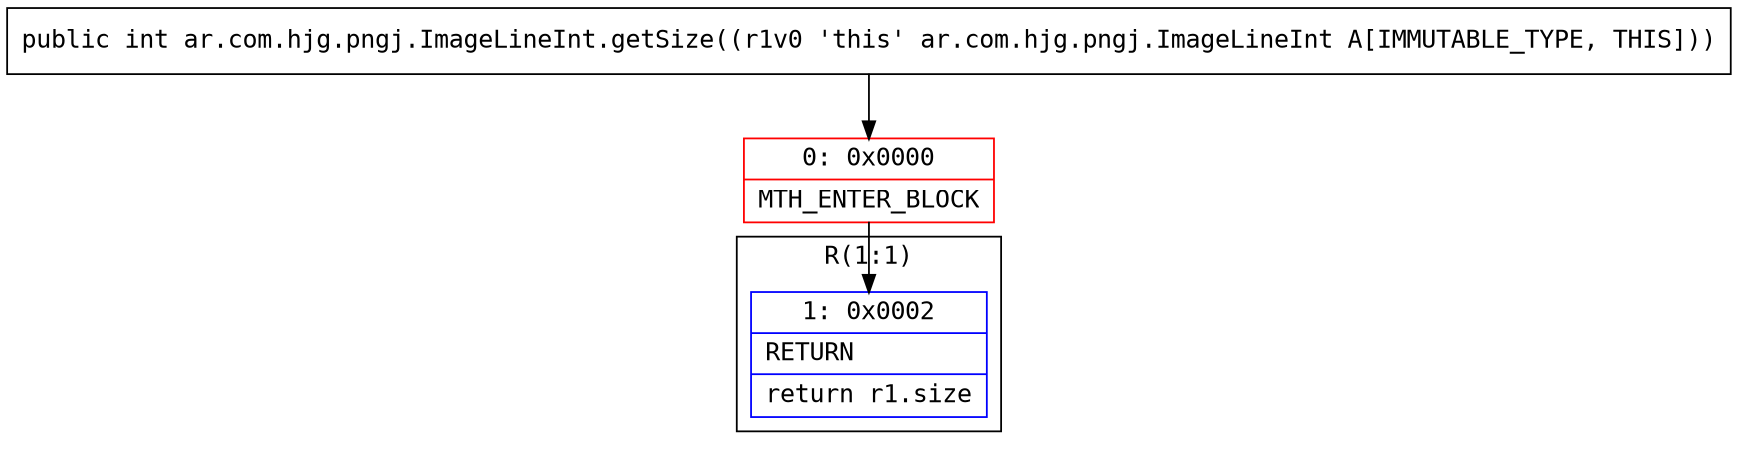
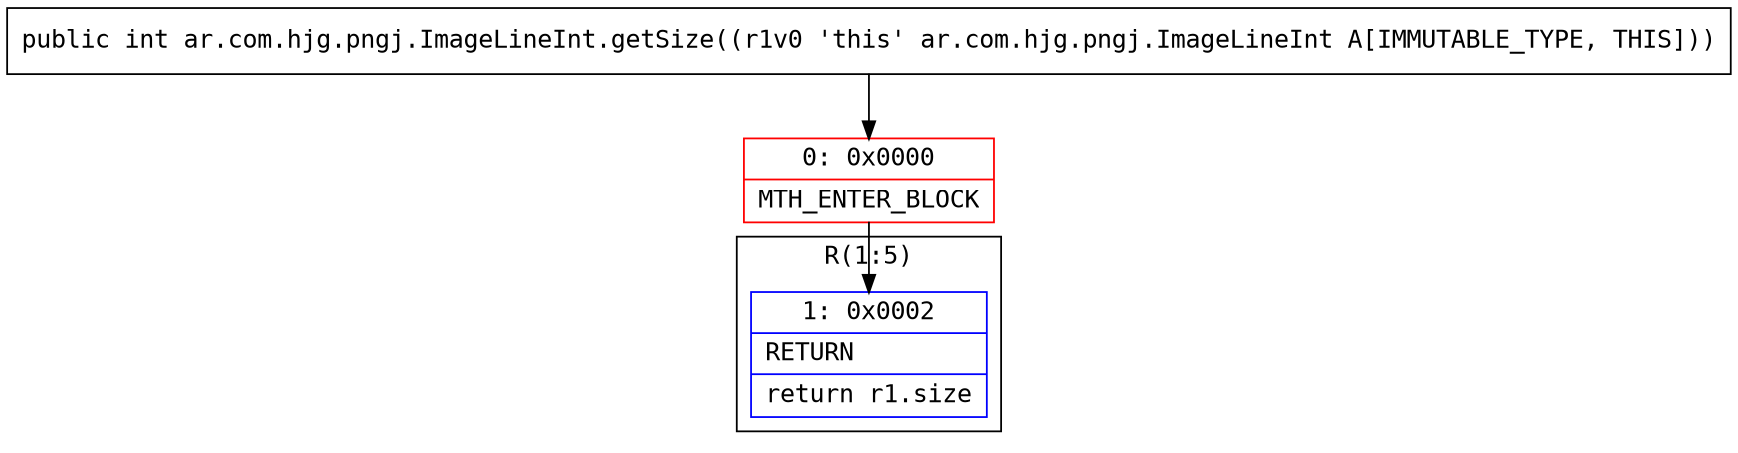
cluster "R(1:1)": label "R(1:1)" -> "R(1:5)"
